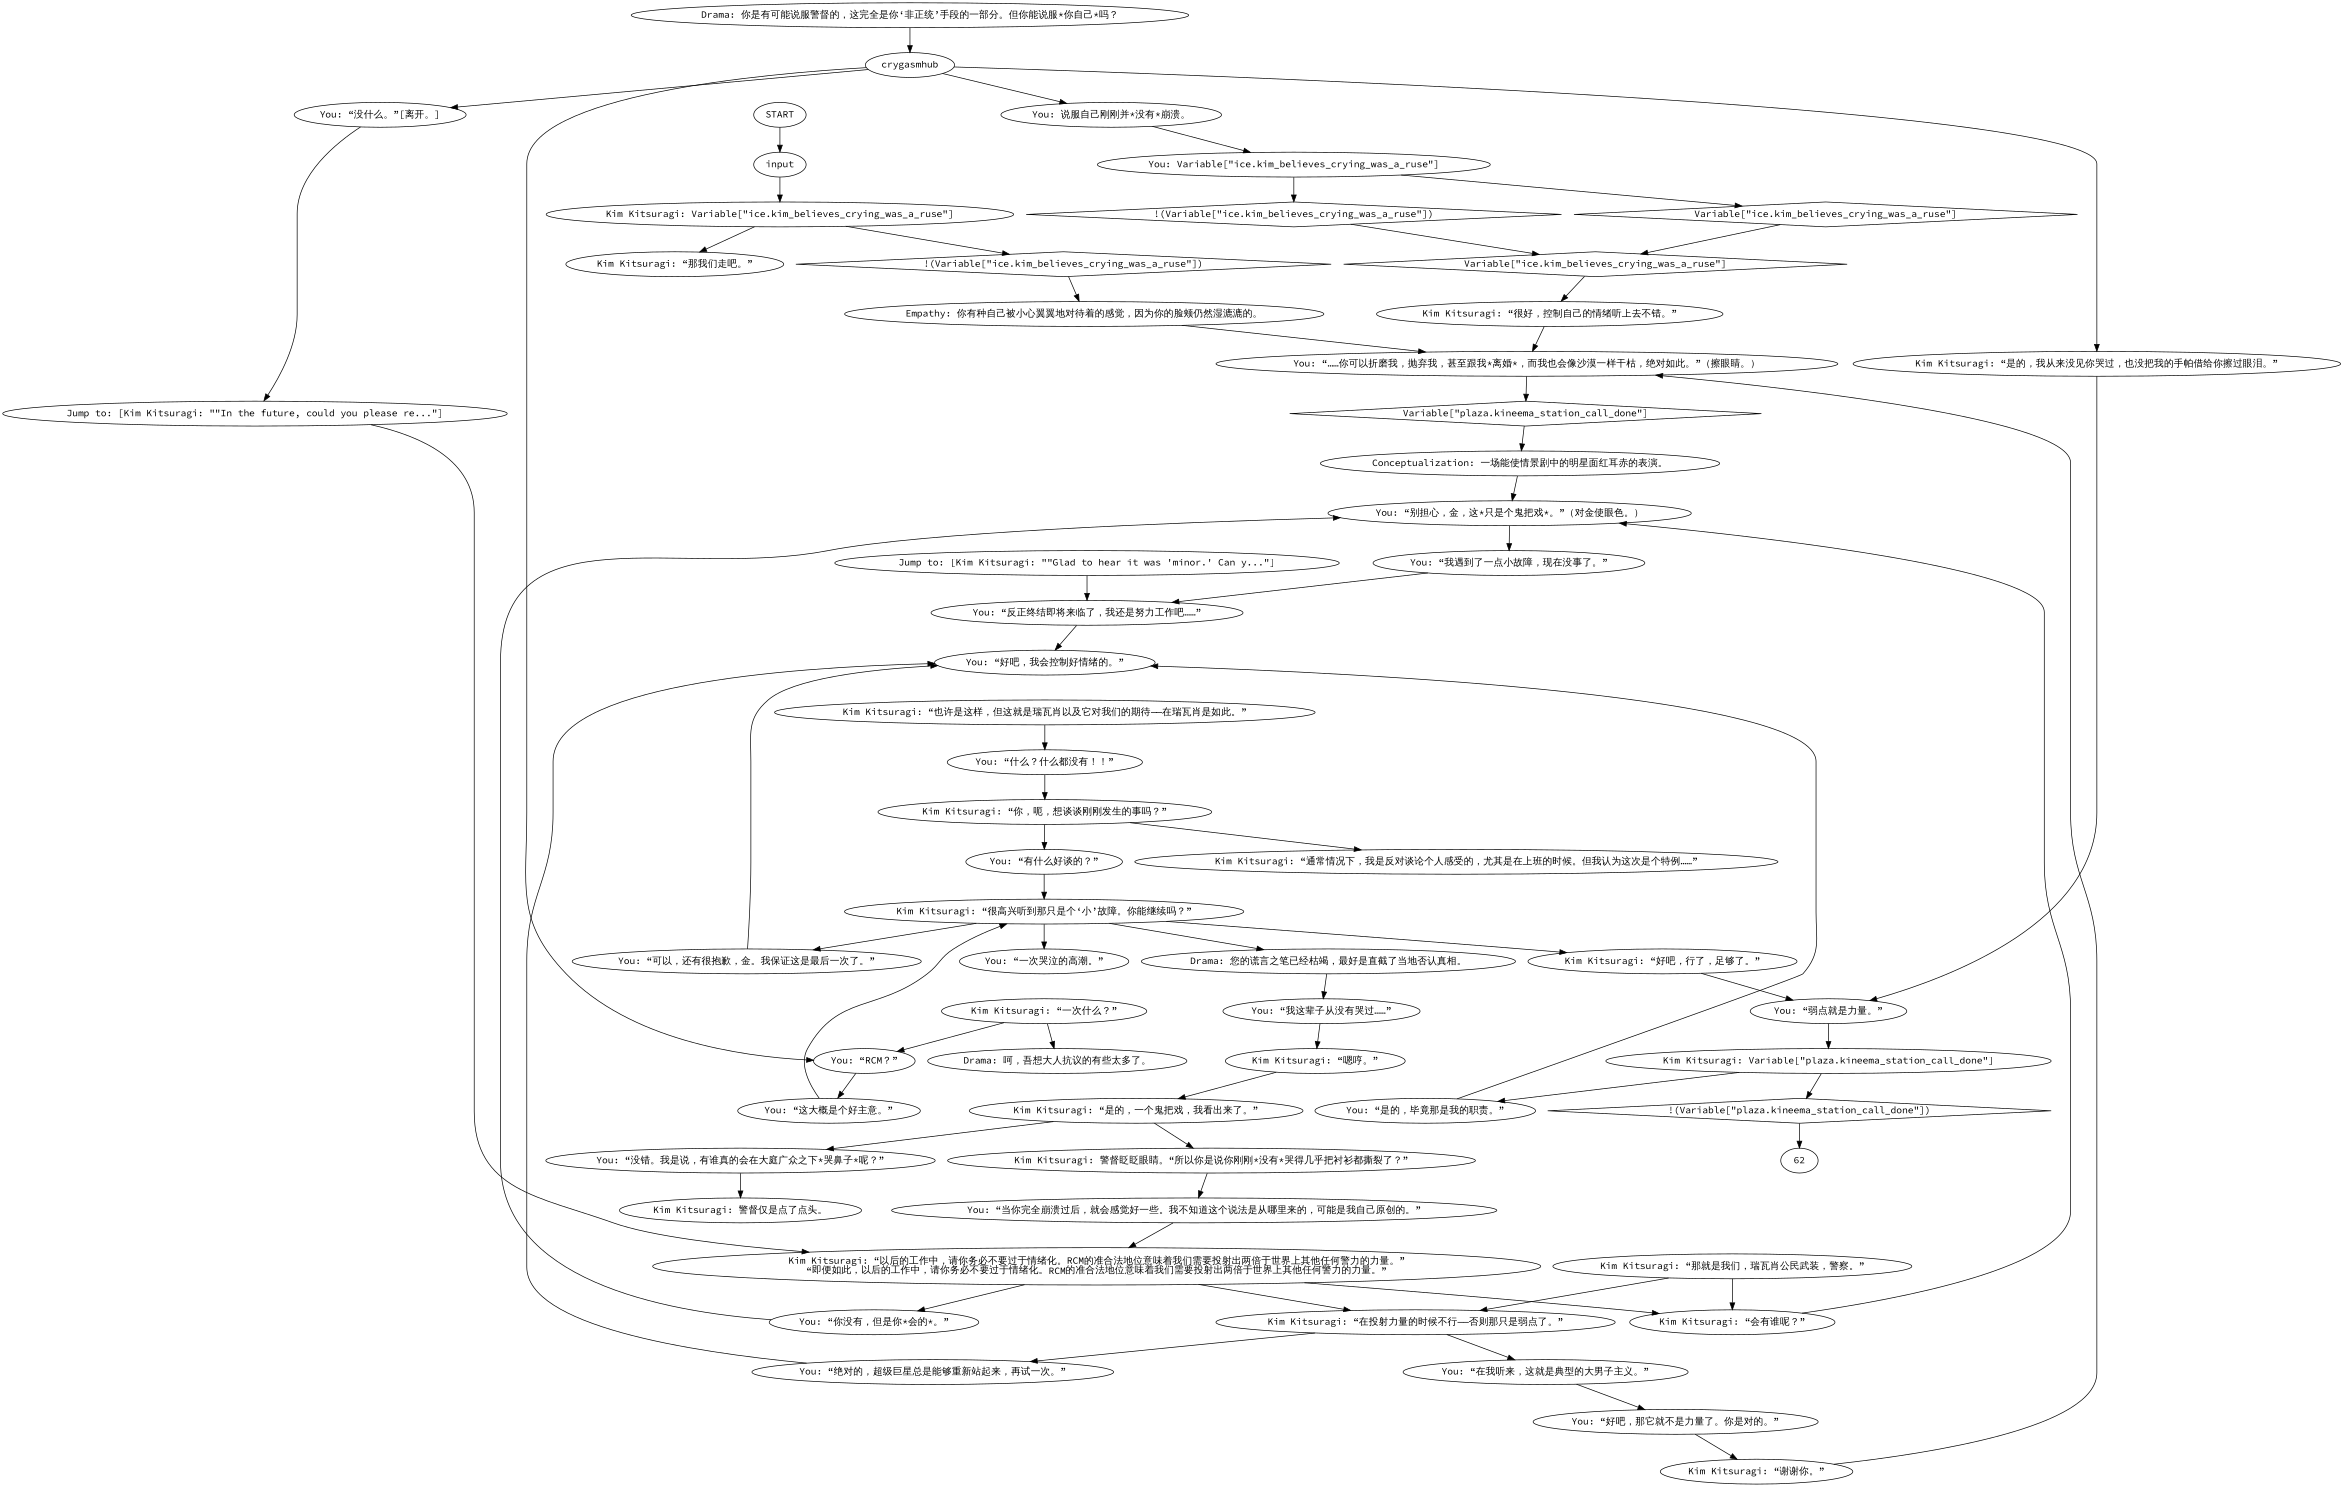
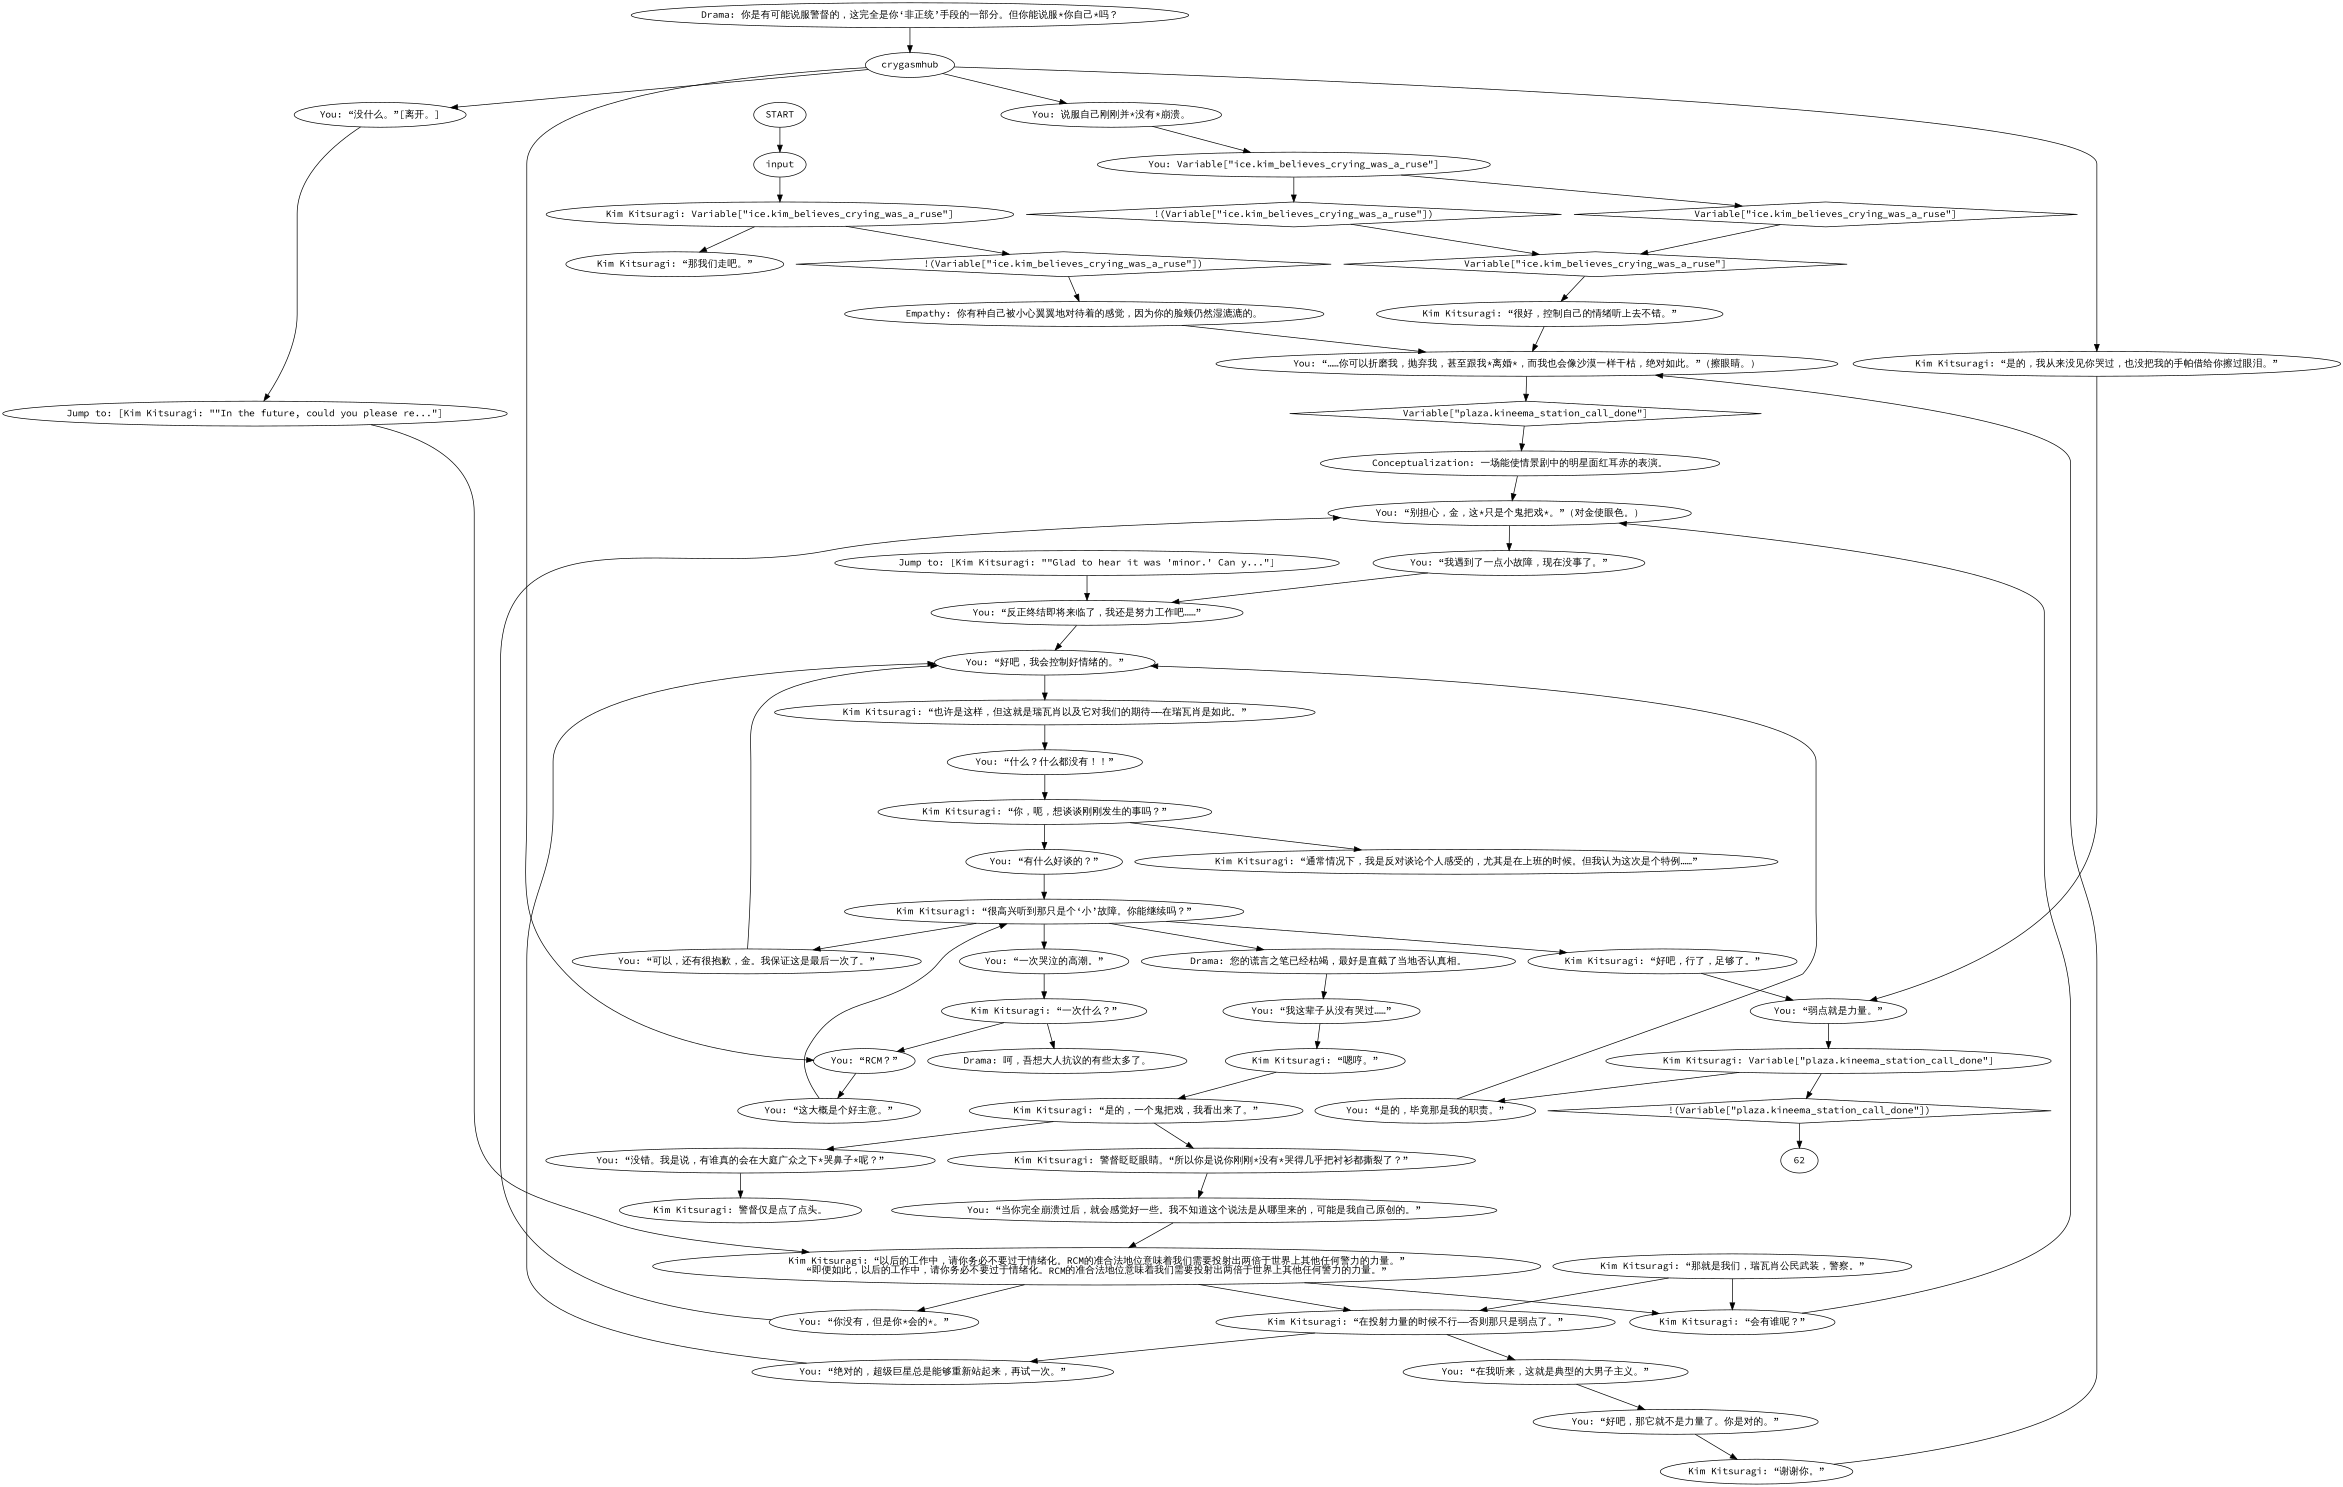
edge "You: “好吧，我会控制好情绪的。”" -> "Kim Kitsuragi: “也许是这样，但这就是瑞瓦肖以及它对我们的期待——在瑞瓦肖是如此。”": added
edge "You: “一次哭泣的高潮。”" -> "Kim Kitsuragi: “一次什么？”": added
